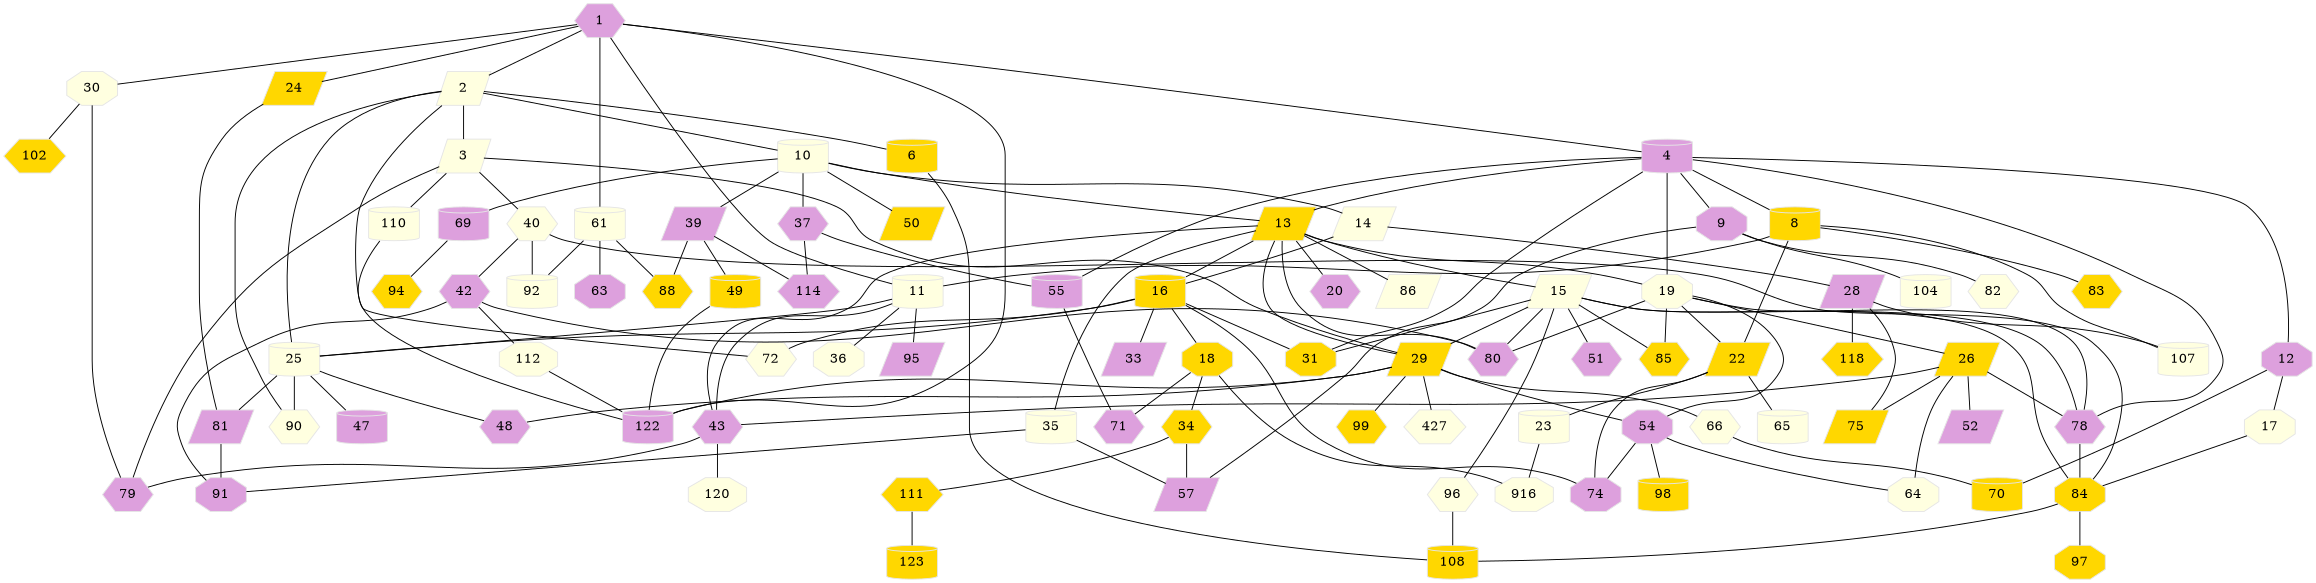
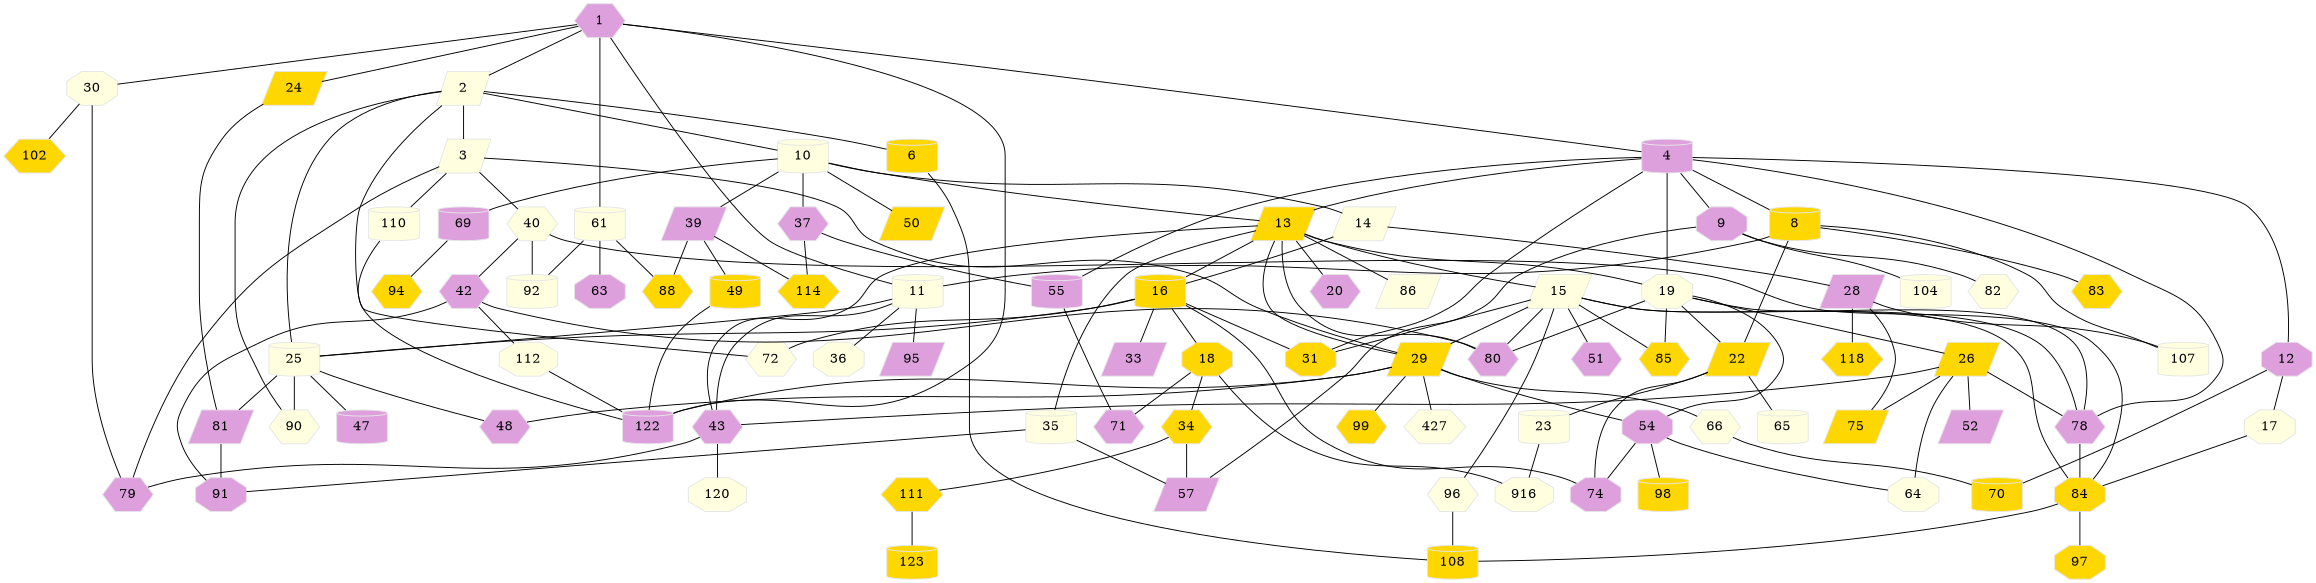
node "114": fillcolor plum -> gold
